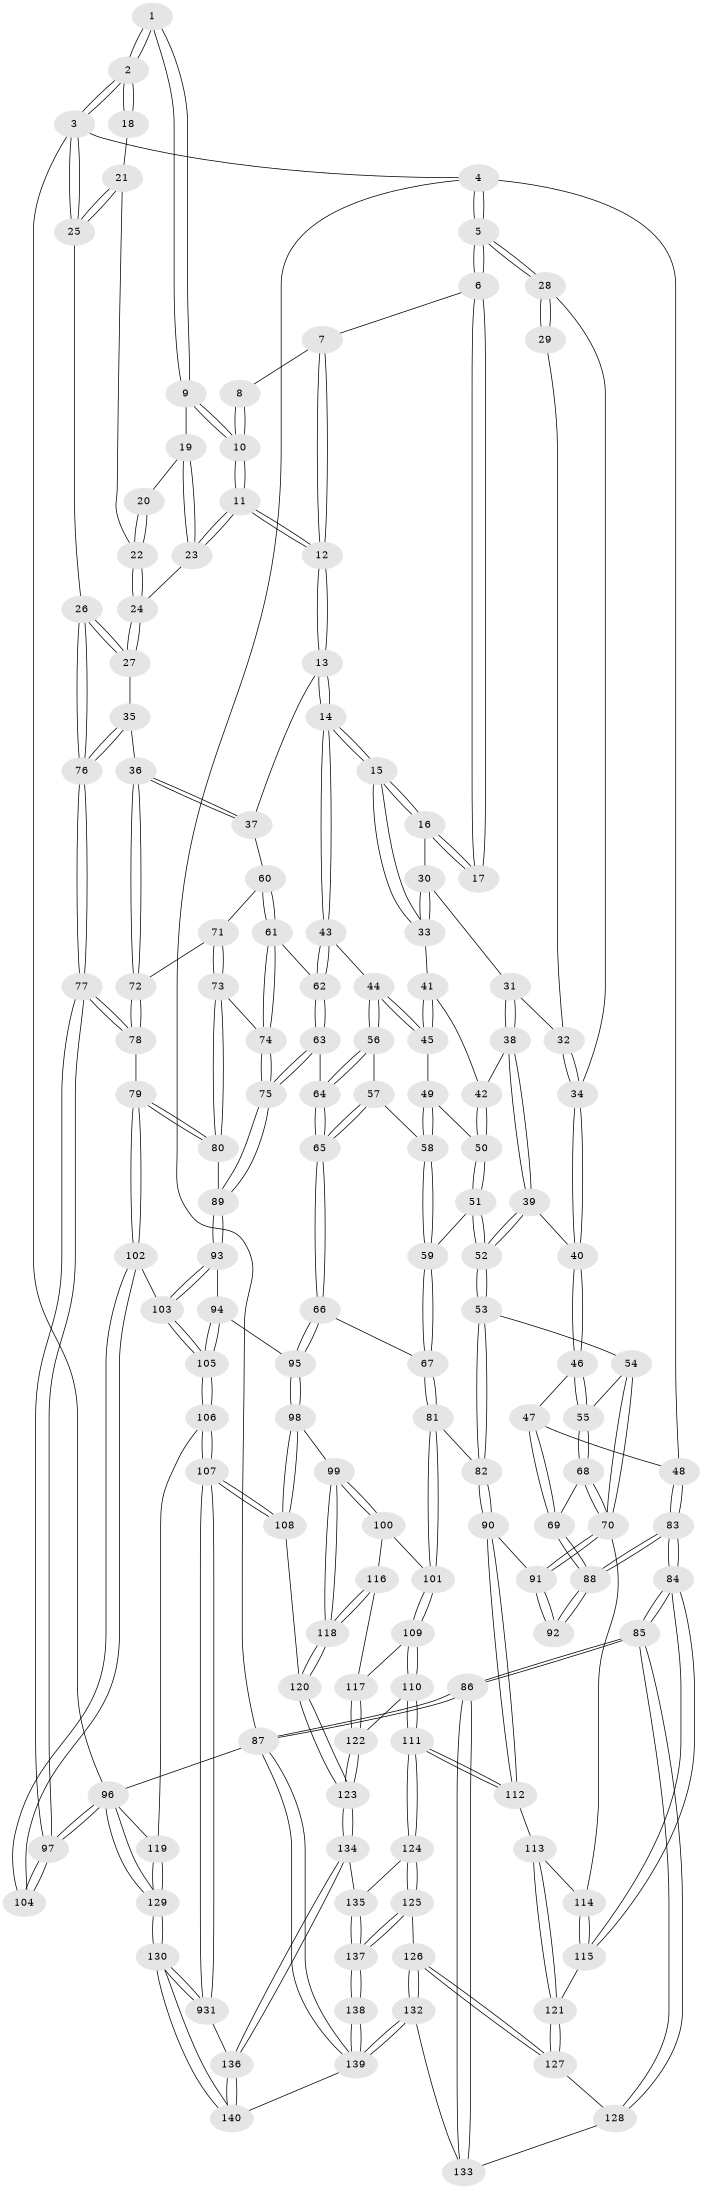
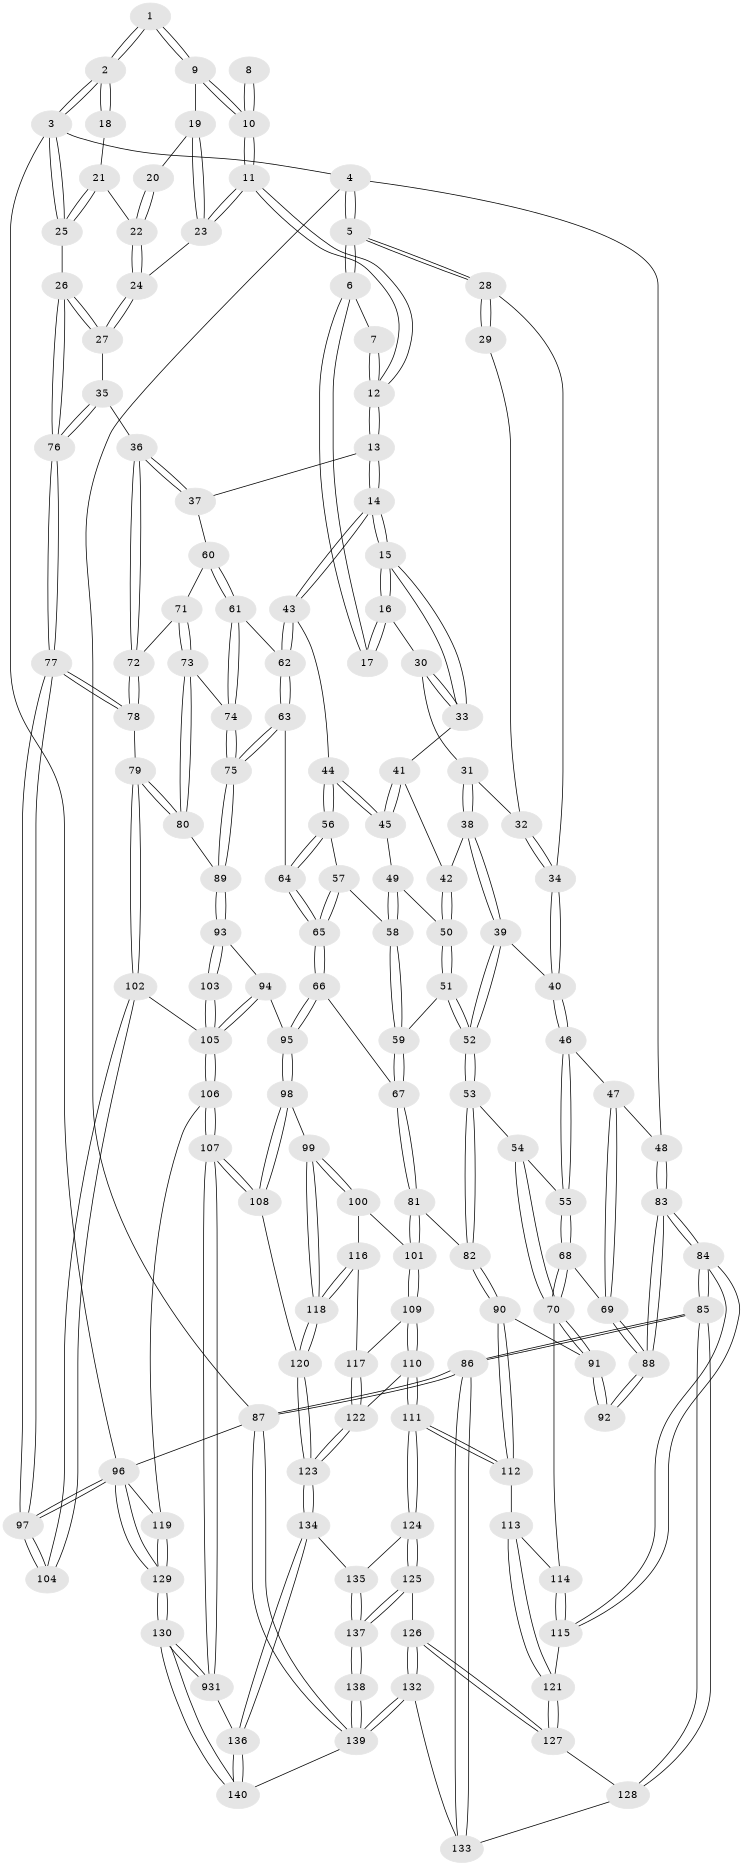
edge "7" -- "8": removed
edge "102" -- "103": now "102" -- "105"
